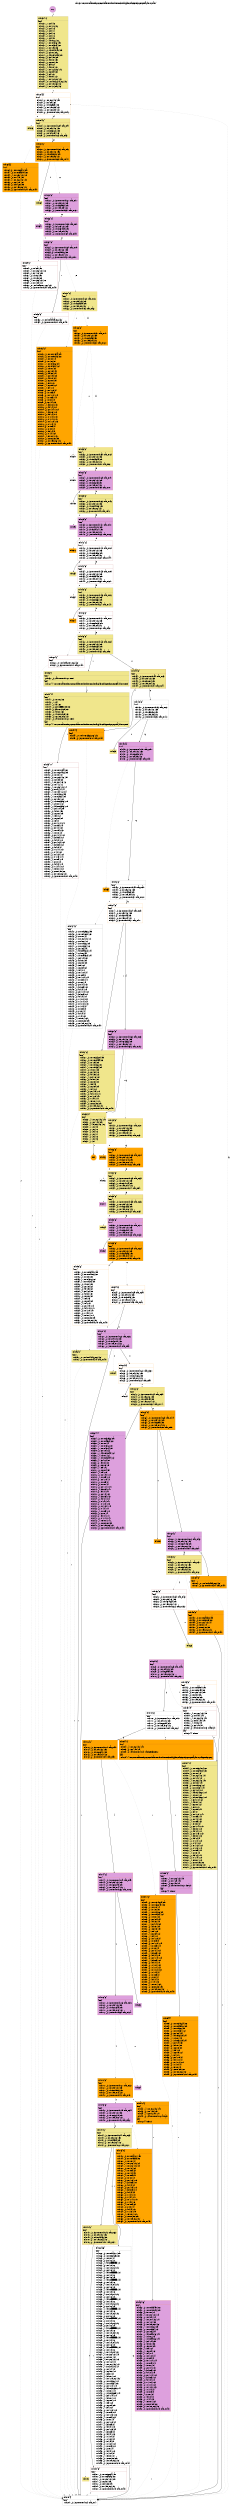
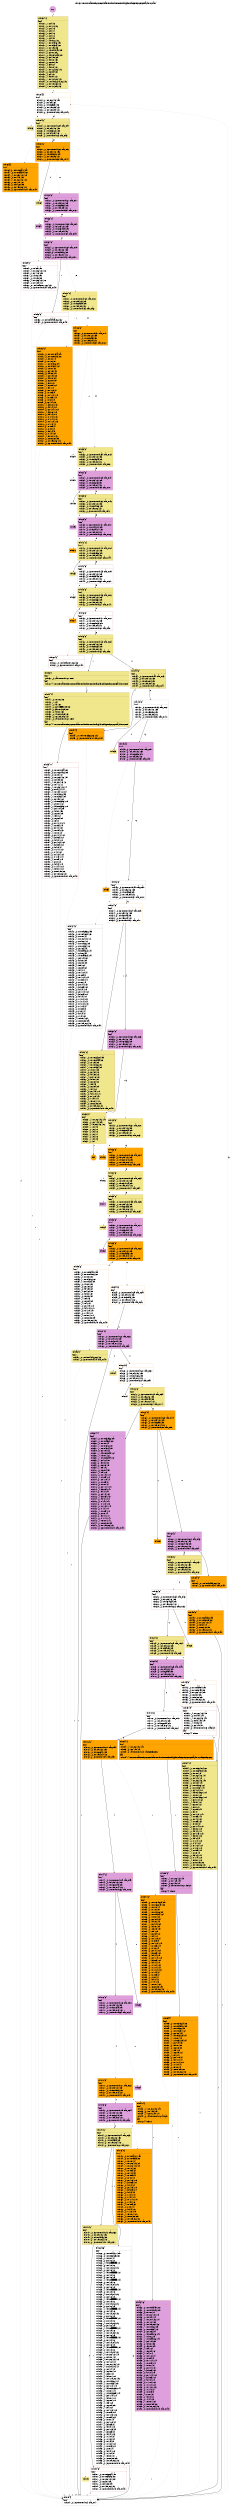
node "0x401418 [28]": fillcolor white -> khaki
node "0x4016d4 [28]": added
